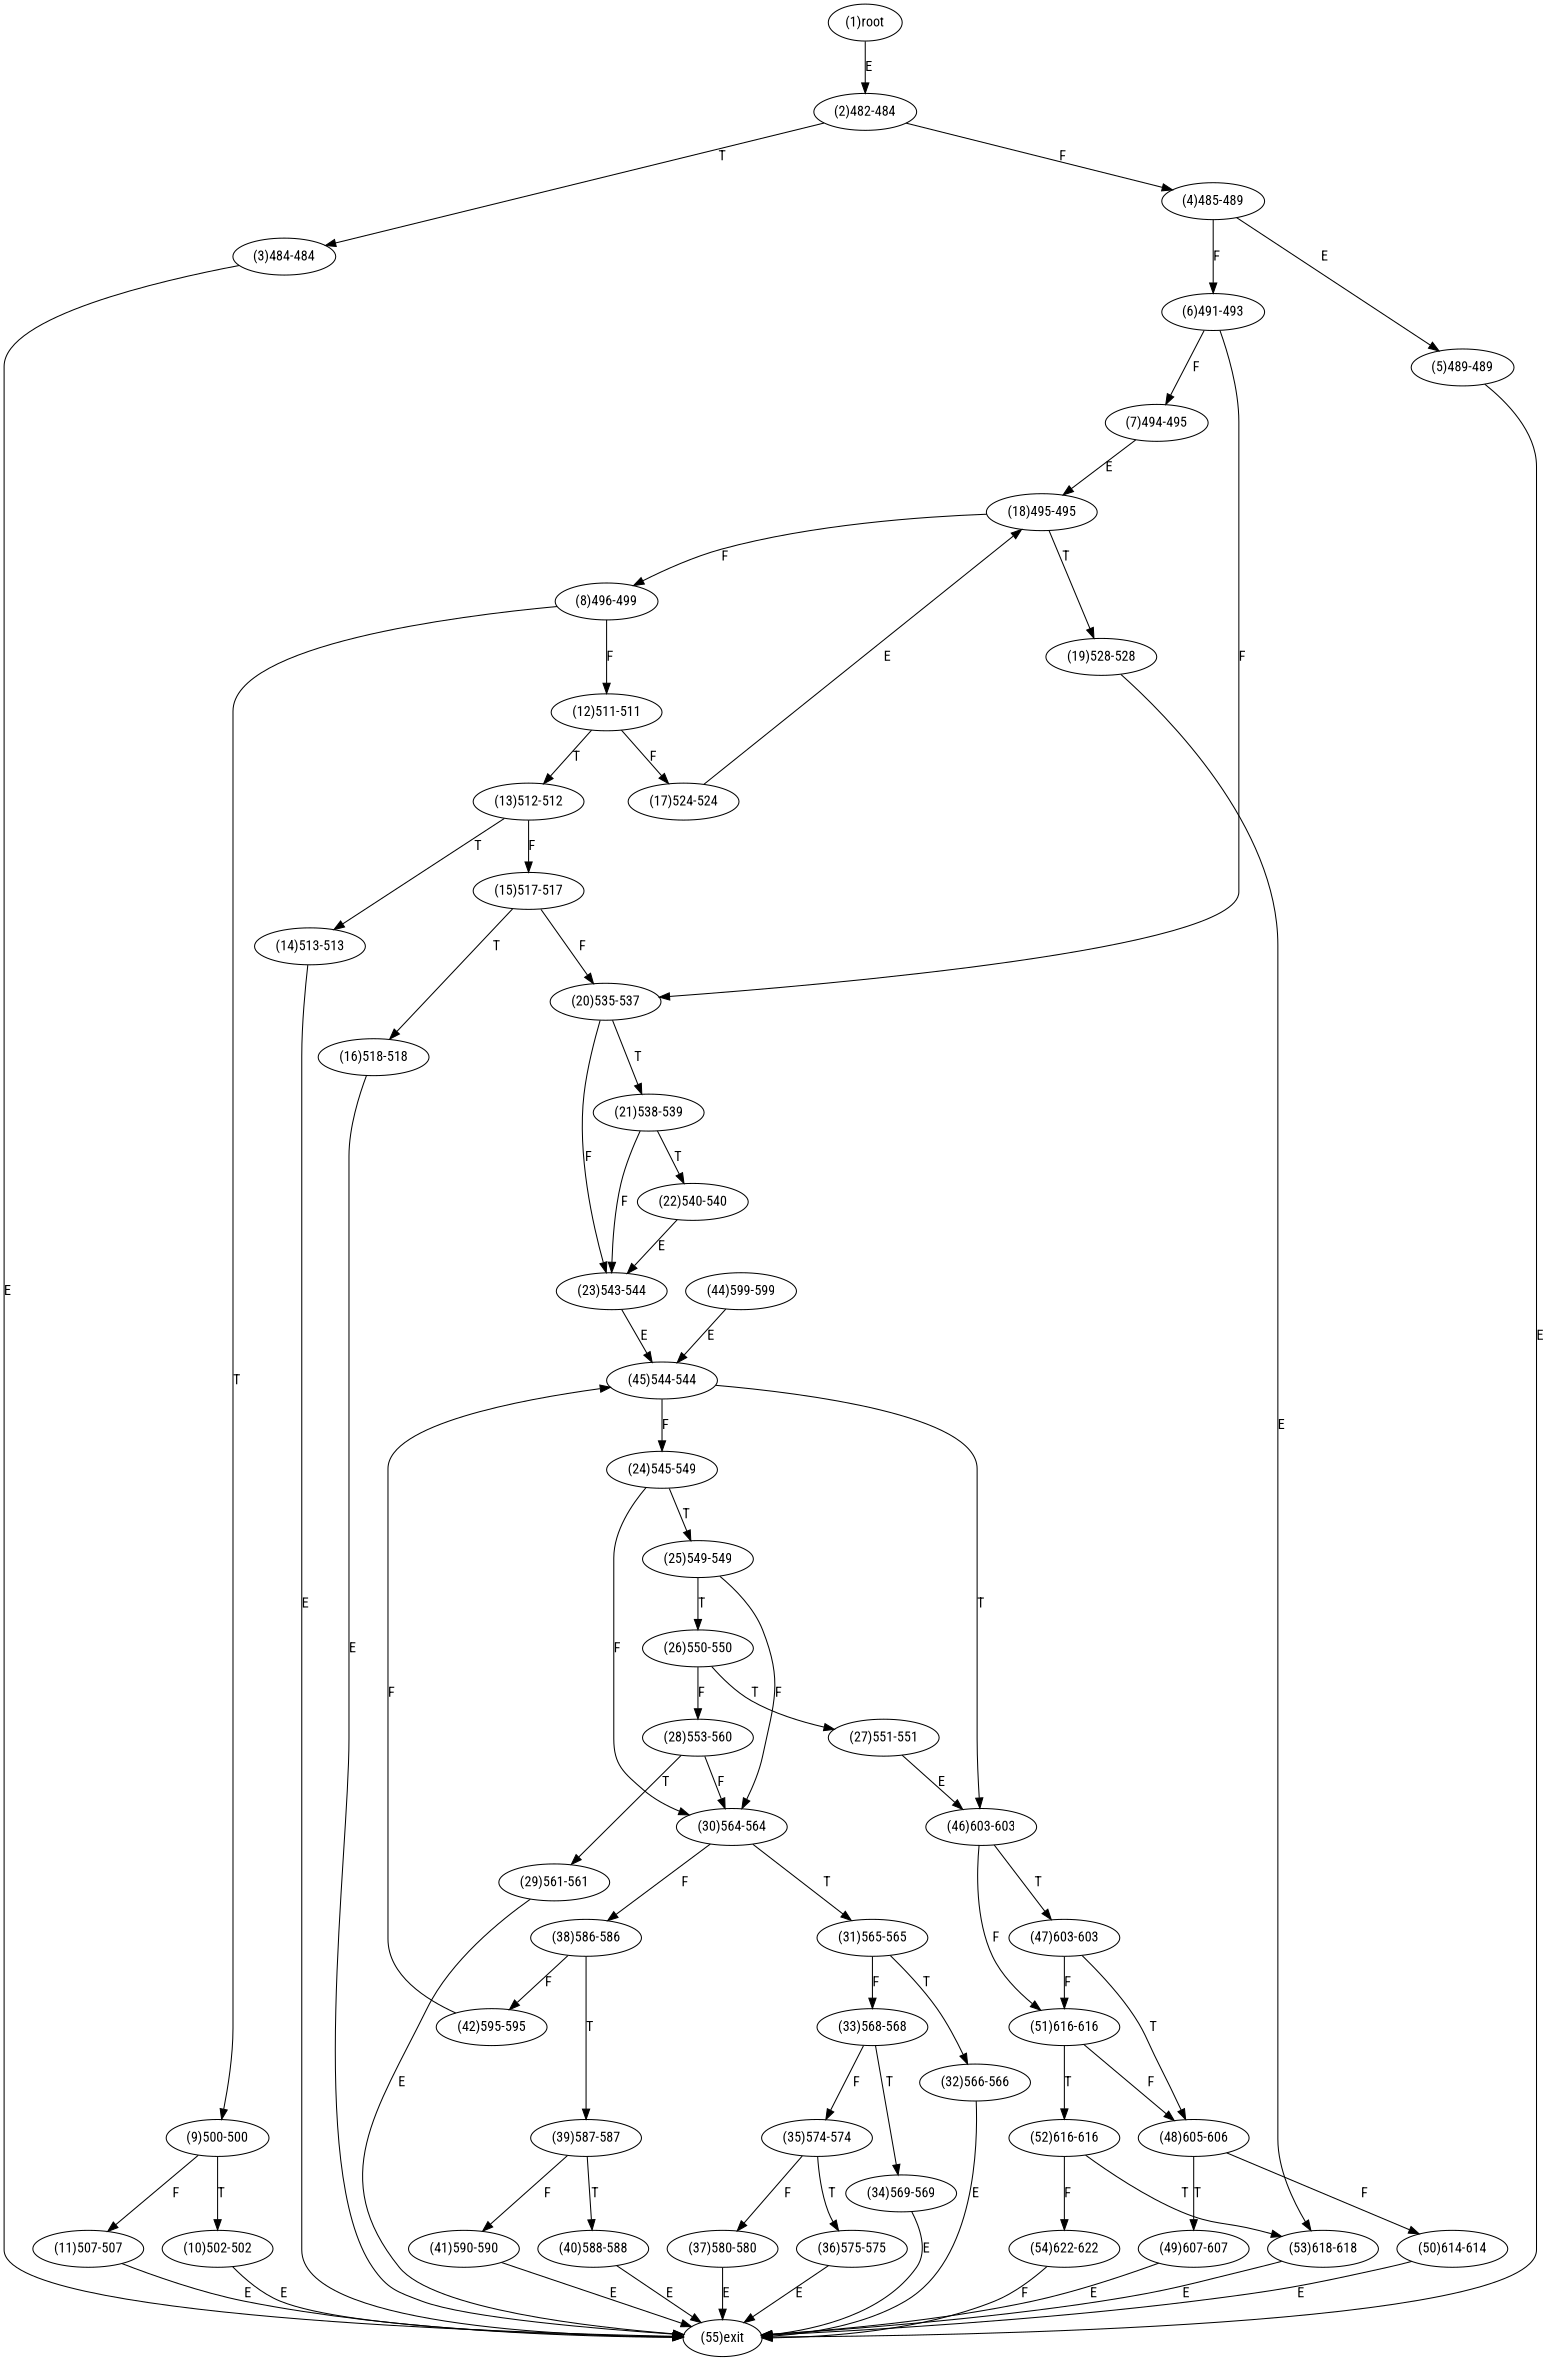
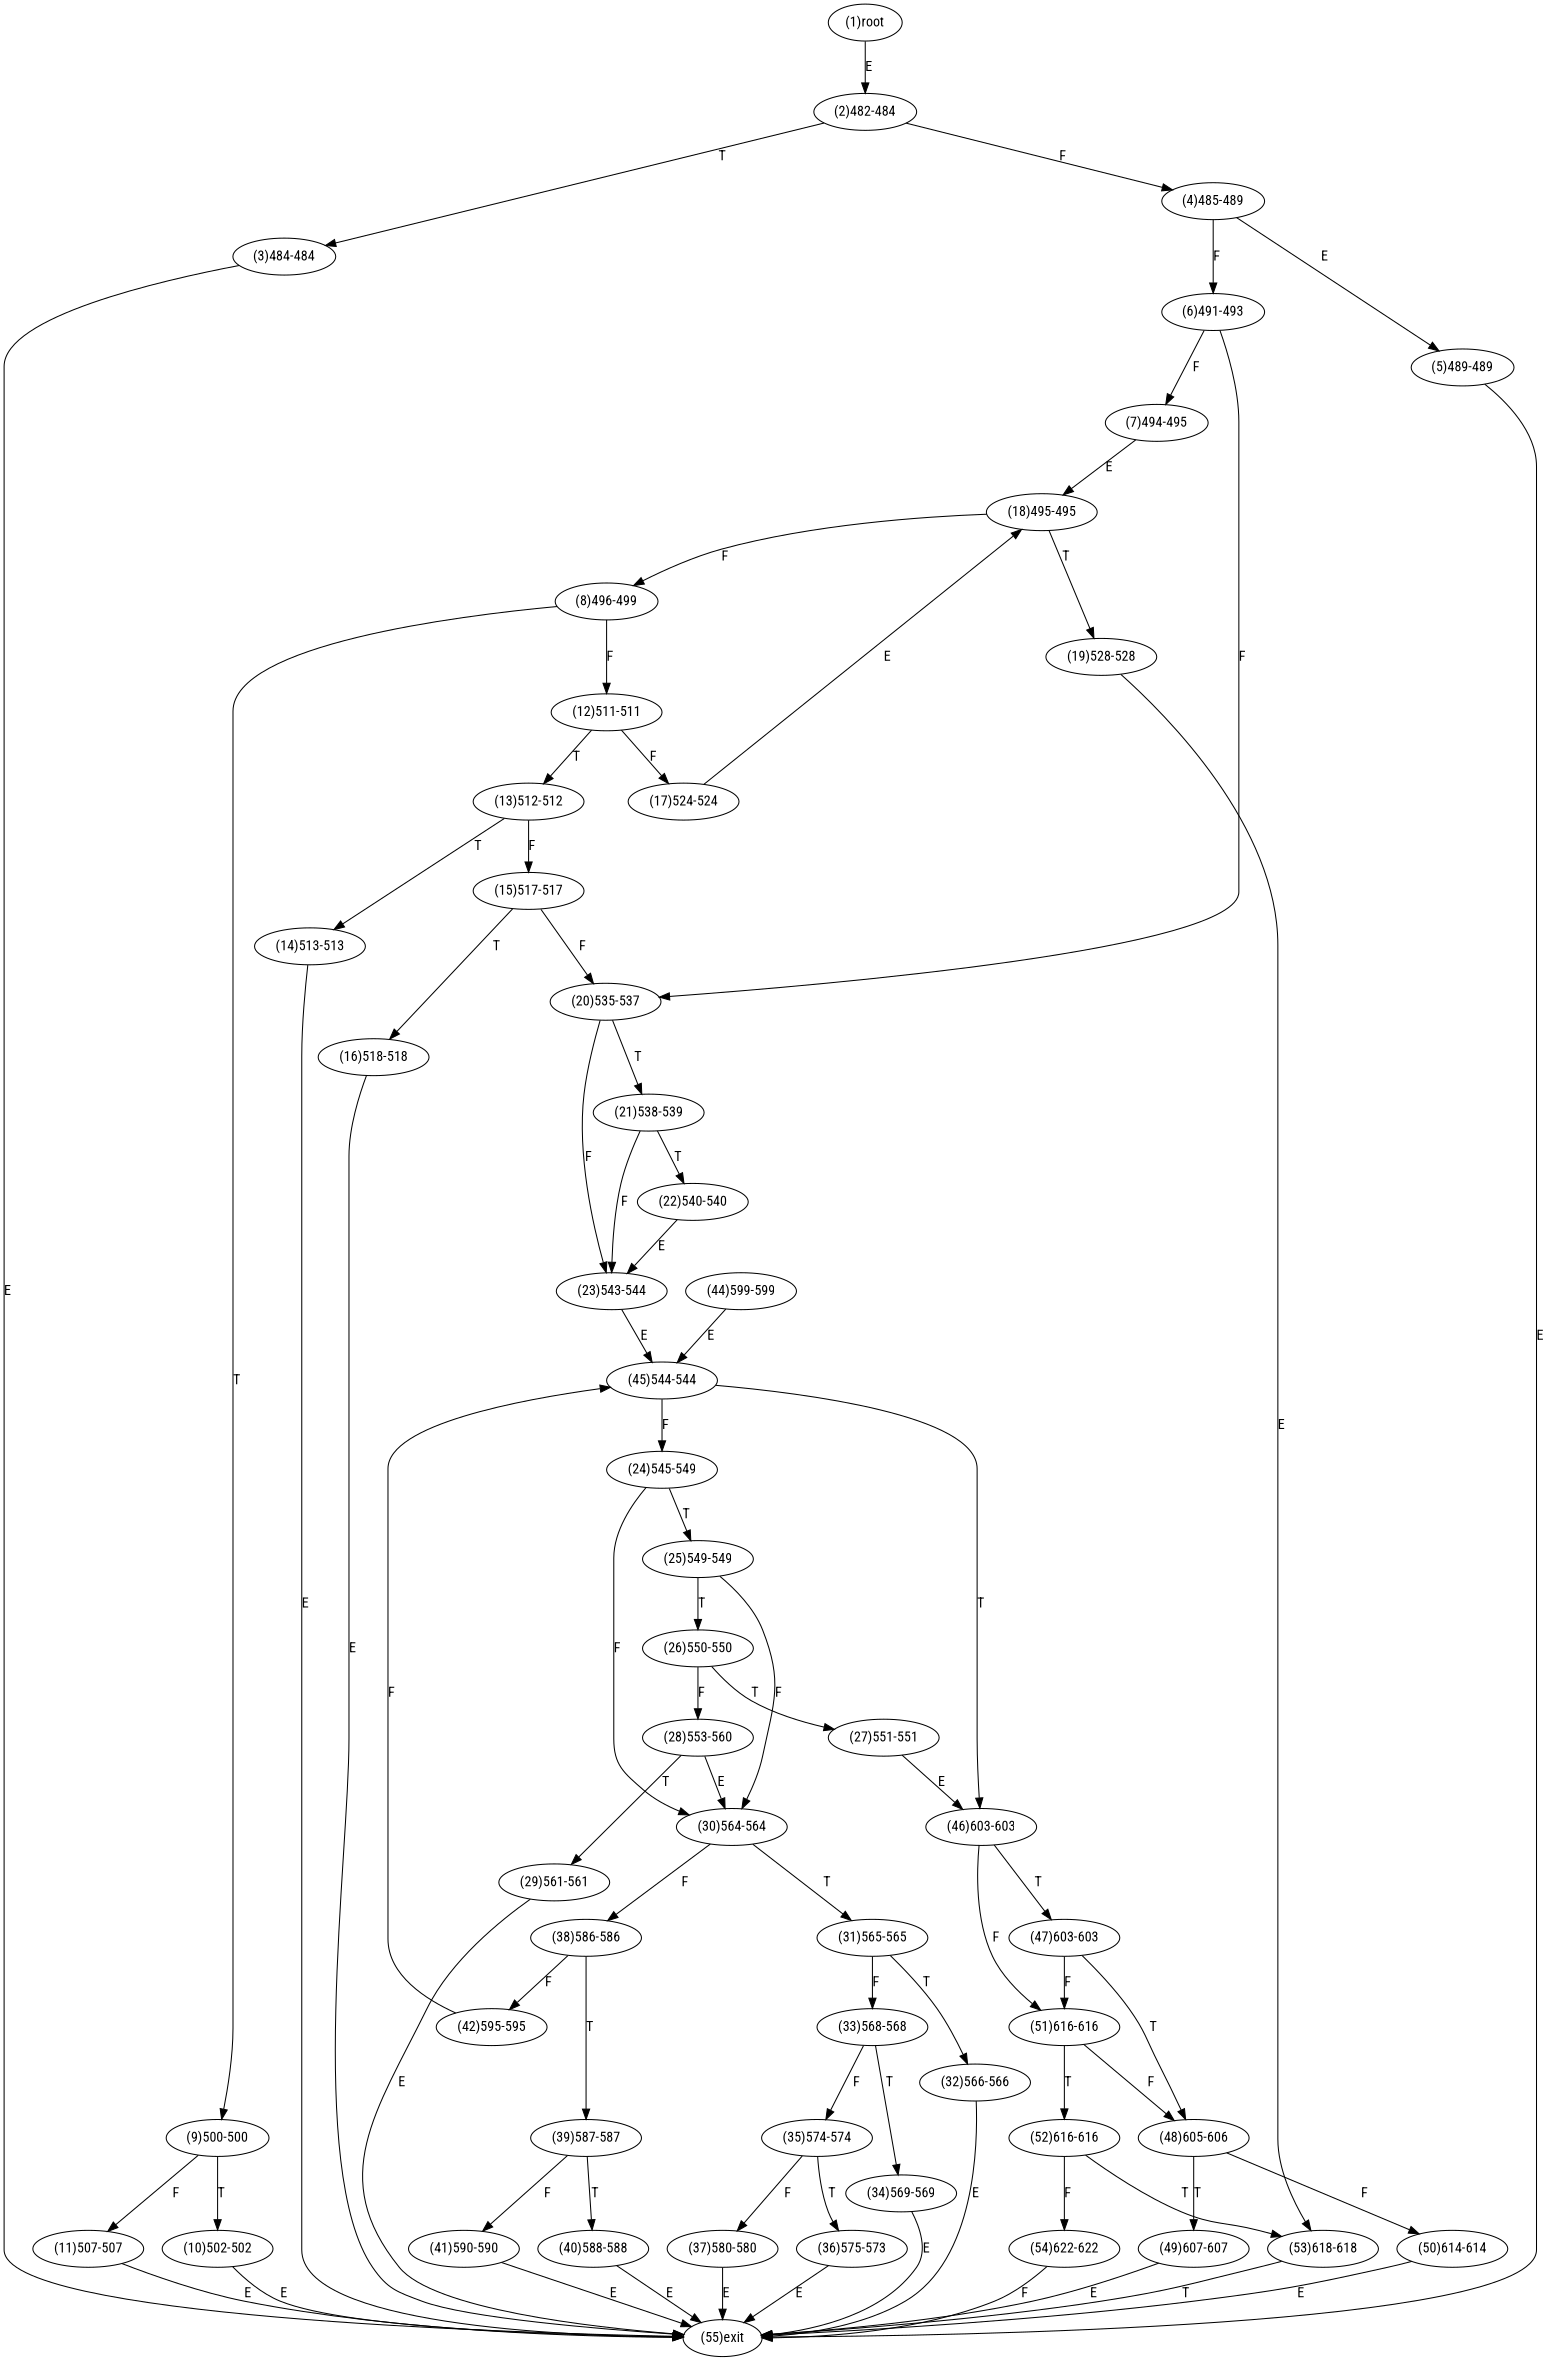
edge "(28)553-560" -> "(30)564-564": label "F" -> "E"
node "(36)575-575": label "(36)575-575" -> "(36)575-573"
edge "(53)618-618" -> "(55)exit": label "E" -> "T"
